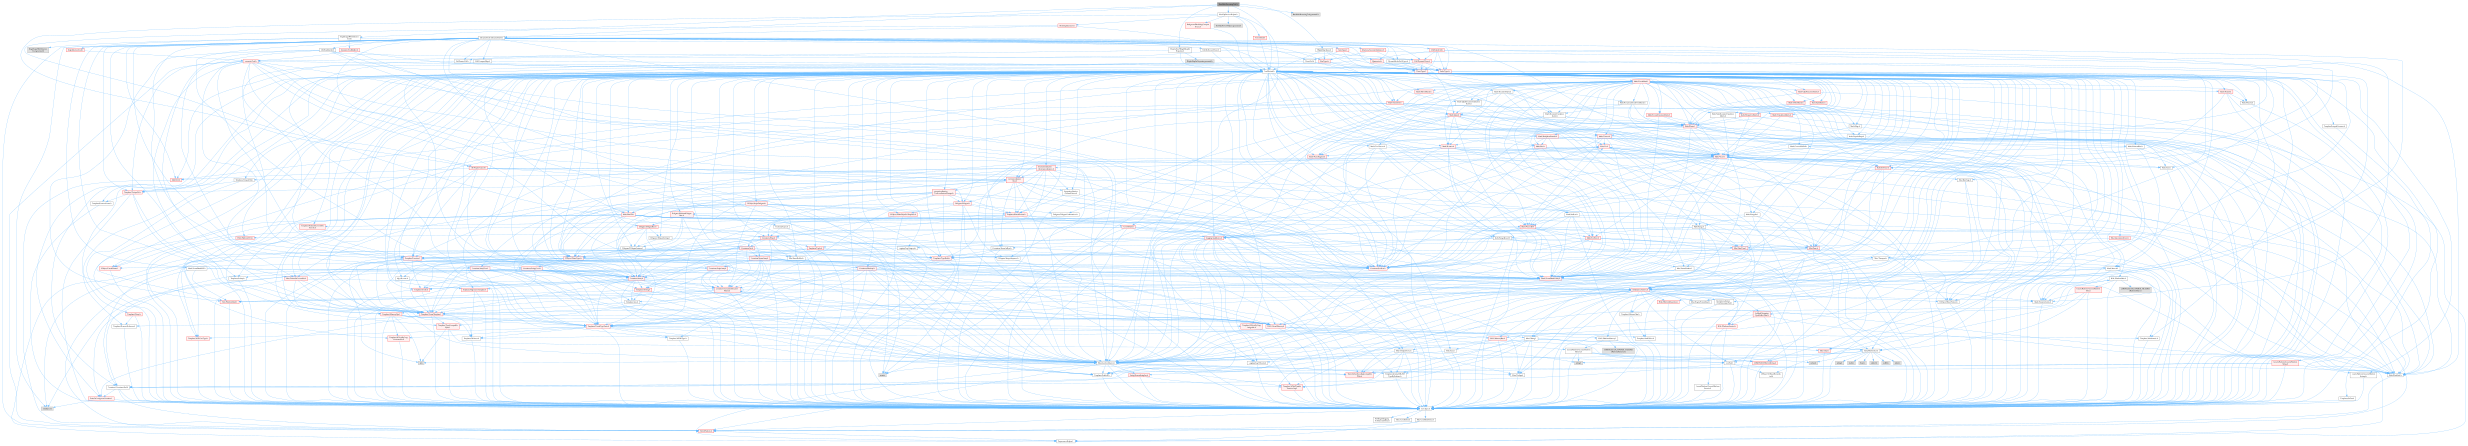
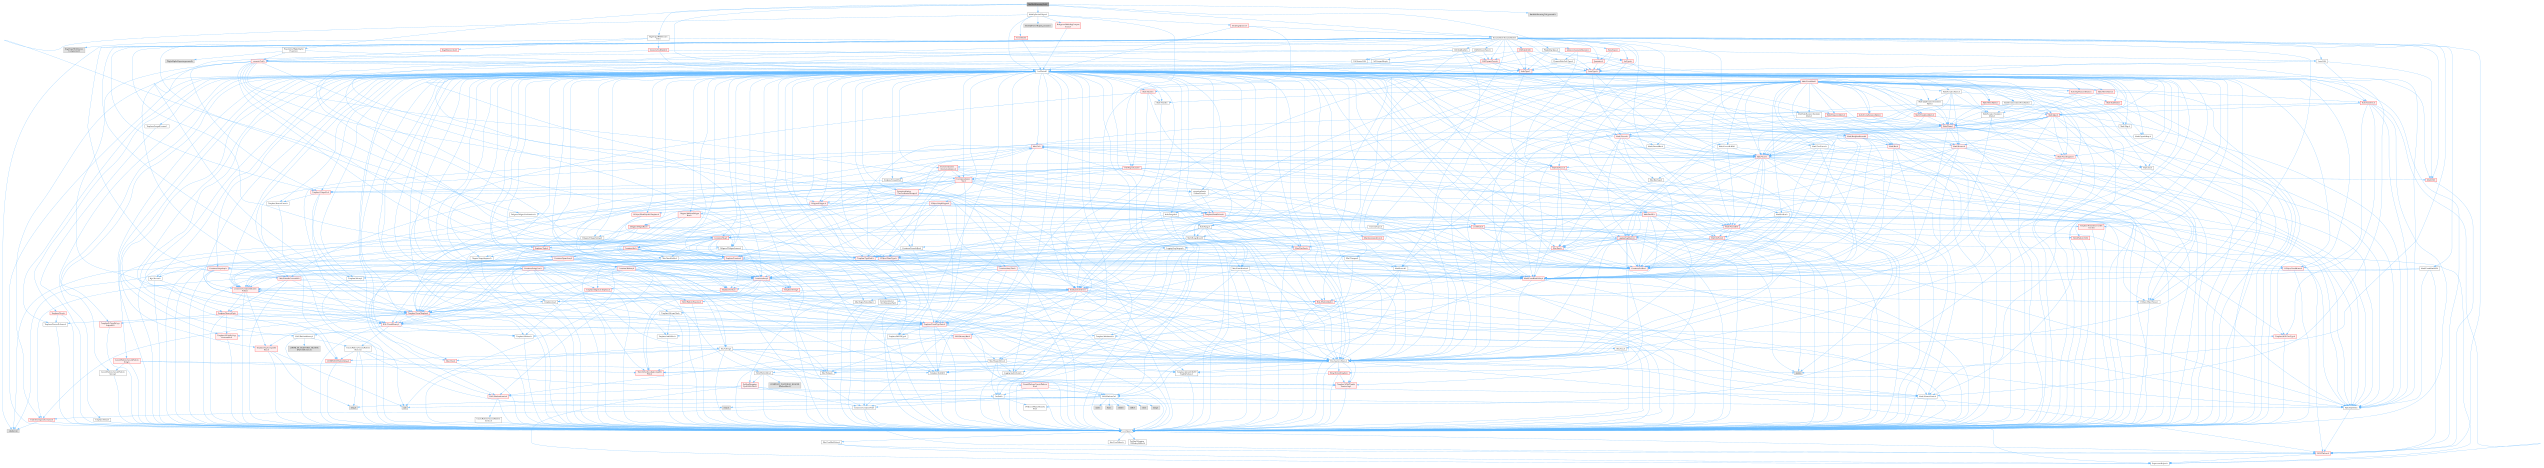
edge "HAL/PlatformAtomics.h" -> "HAL/MemoryBase.h": reversed
